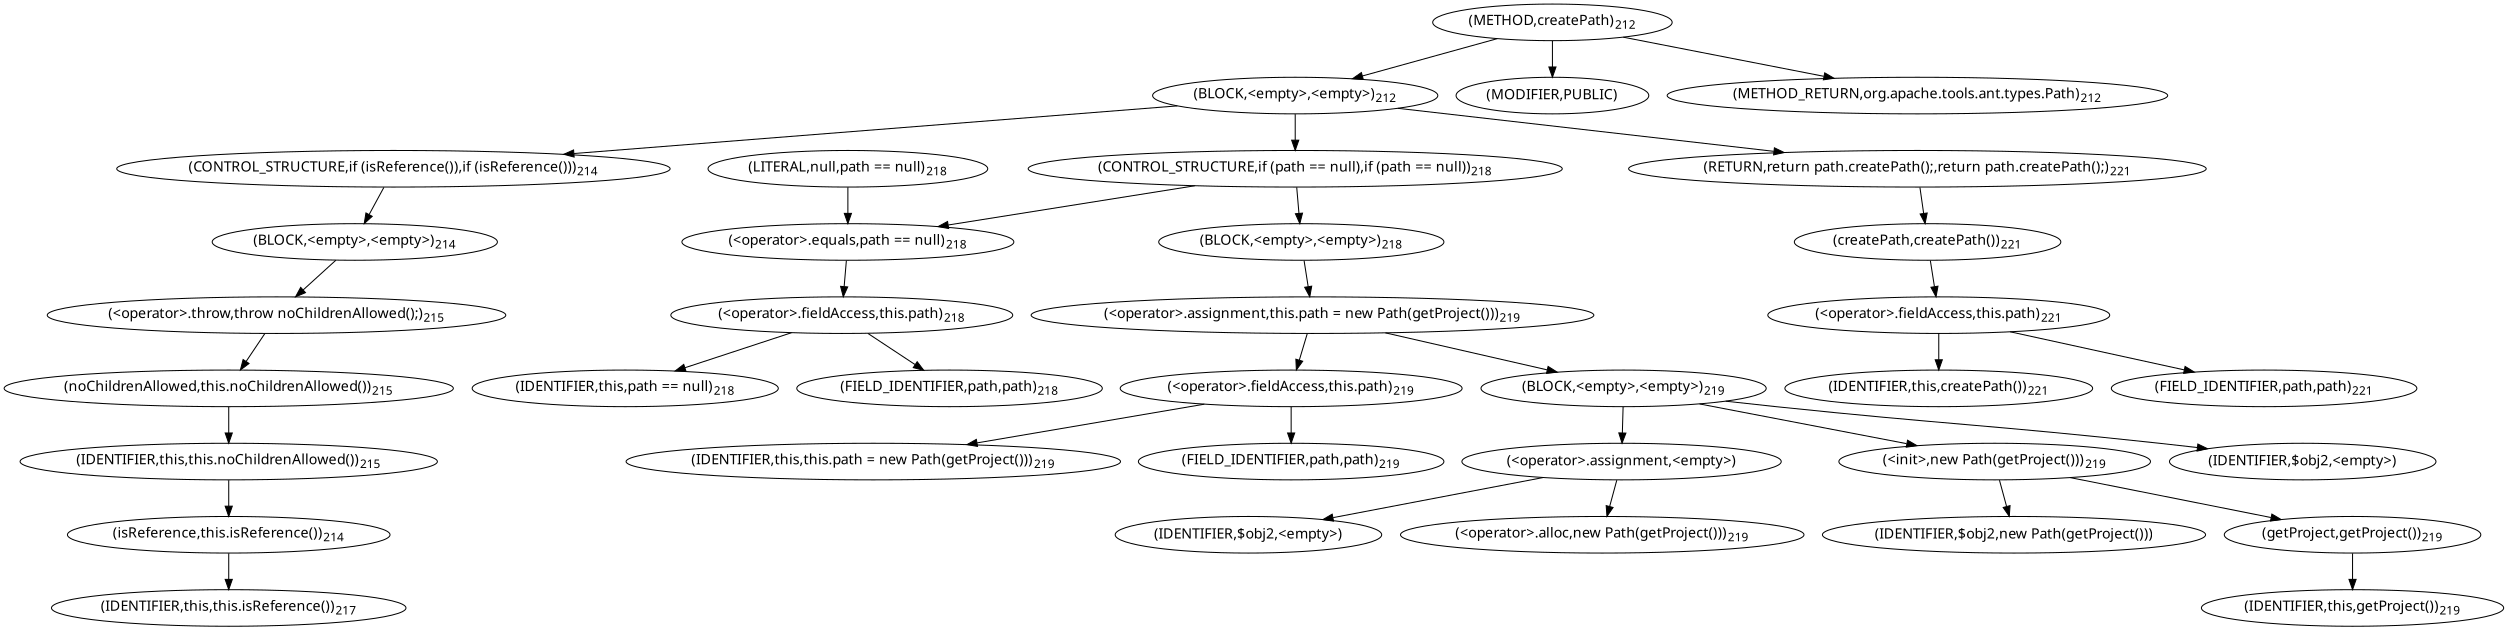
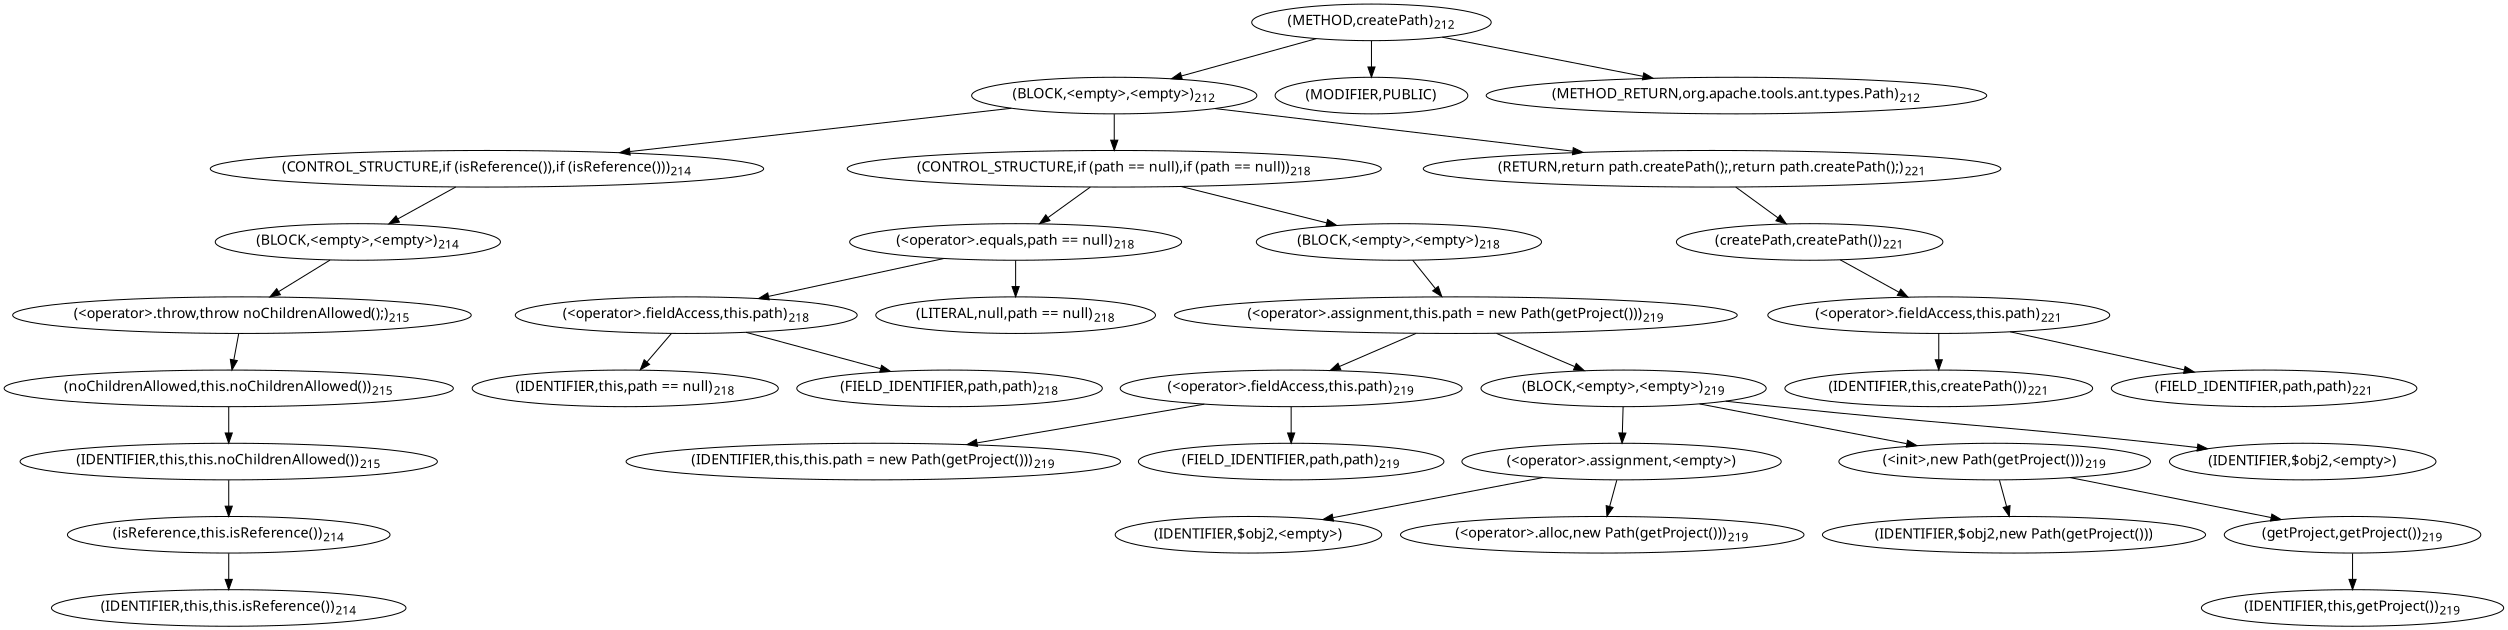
edge "(LITERAL,null,path == null)" -> "(<operator>.equals,path == null)": reversed
node "(IDENTIFIER,this,this.isReference())": text "217" -> "214"
